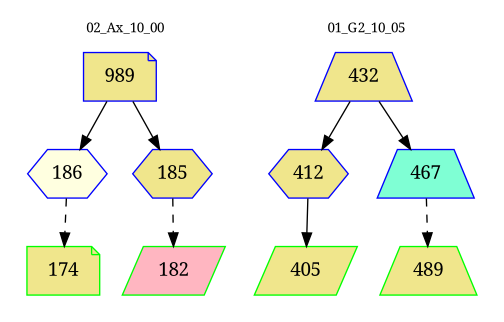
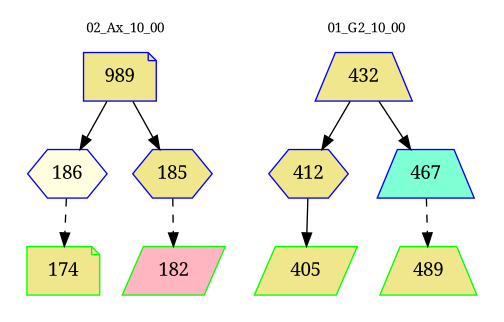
cluster "01_G2_10_05": label "01_G2_10_05" -> "01_G2_10_00"
